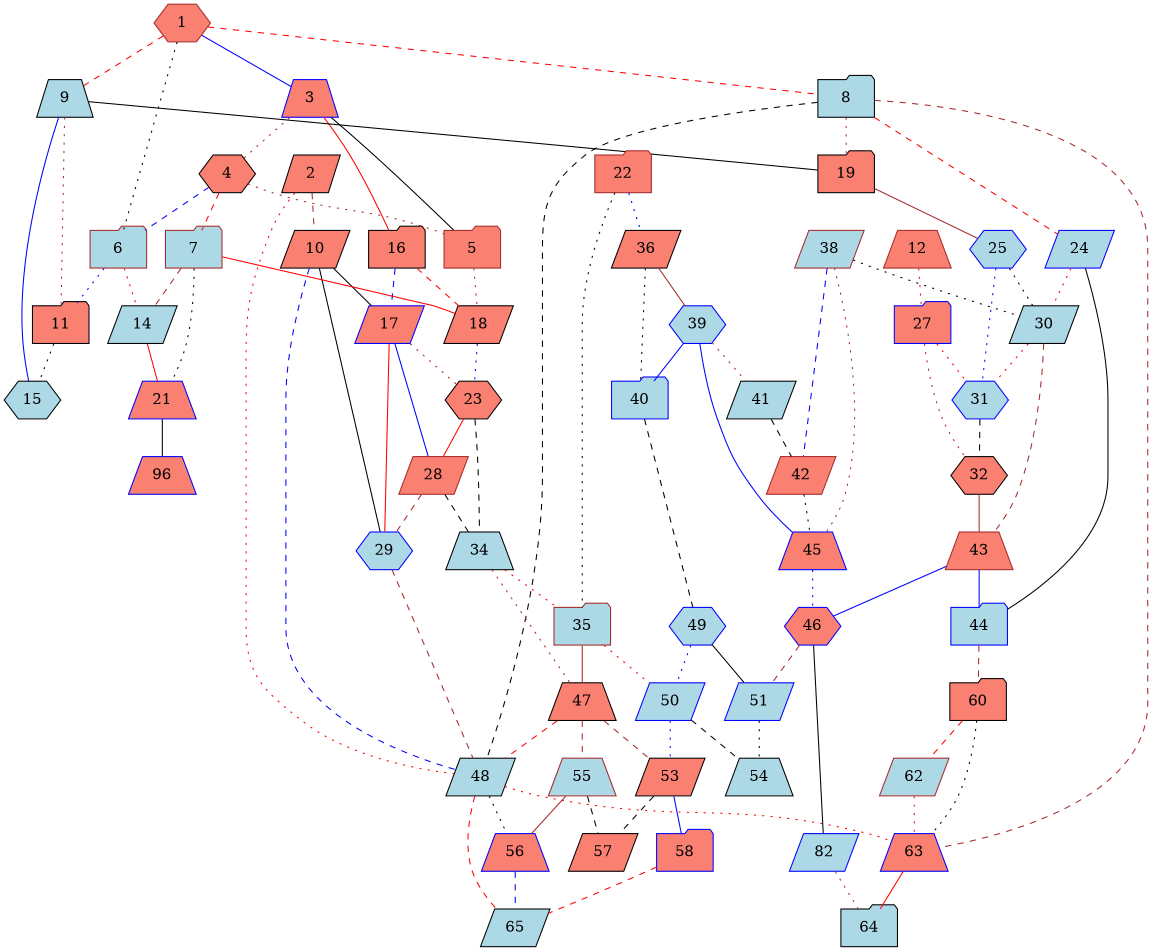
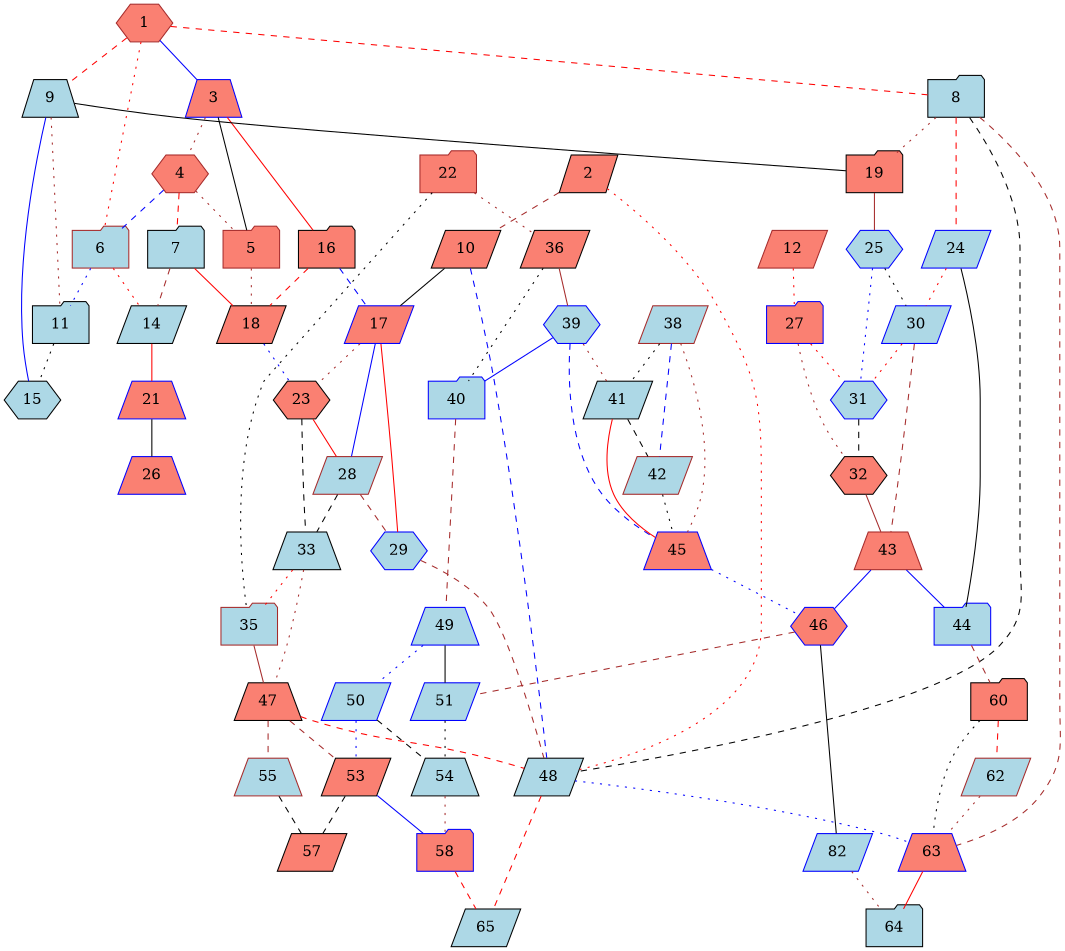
edge "1" -- "6": color black -> red
node "4": color black -> brown
edge "22" -- "36": color blue -> brown
node "7": color brown -> black
node "12": shape trapezium -> parallelogram
edge "38" -- "30": now "38" -- "41"
node "11": fillcolor salmon -> lightblue
node "30": color black -> blue
edge "7" -- "21": removed
edge "10" -- "29": removed
edge "39" -- "45": style solid -> dashed
node "96": label "96" -> "26"
node "28": fillcolor salmon -> lightblue
node "42": fillcolor salmon -> lightblue
edge "41" -- "45": added
edge "40" -- "49": color black -> brown
node "34": label "34" -> "33"
node "49": shape hexagon -> trapezium
edge "35" -- "50": removed
edge "48" -- "63": color red -> blue
edge "54" -- "58": added
node "56": removed
